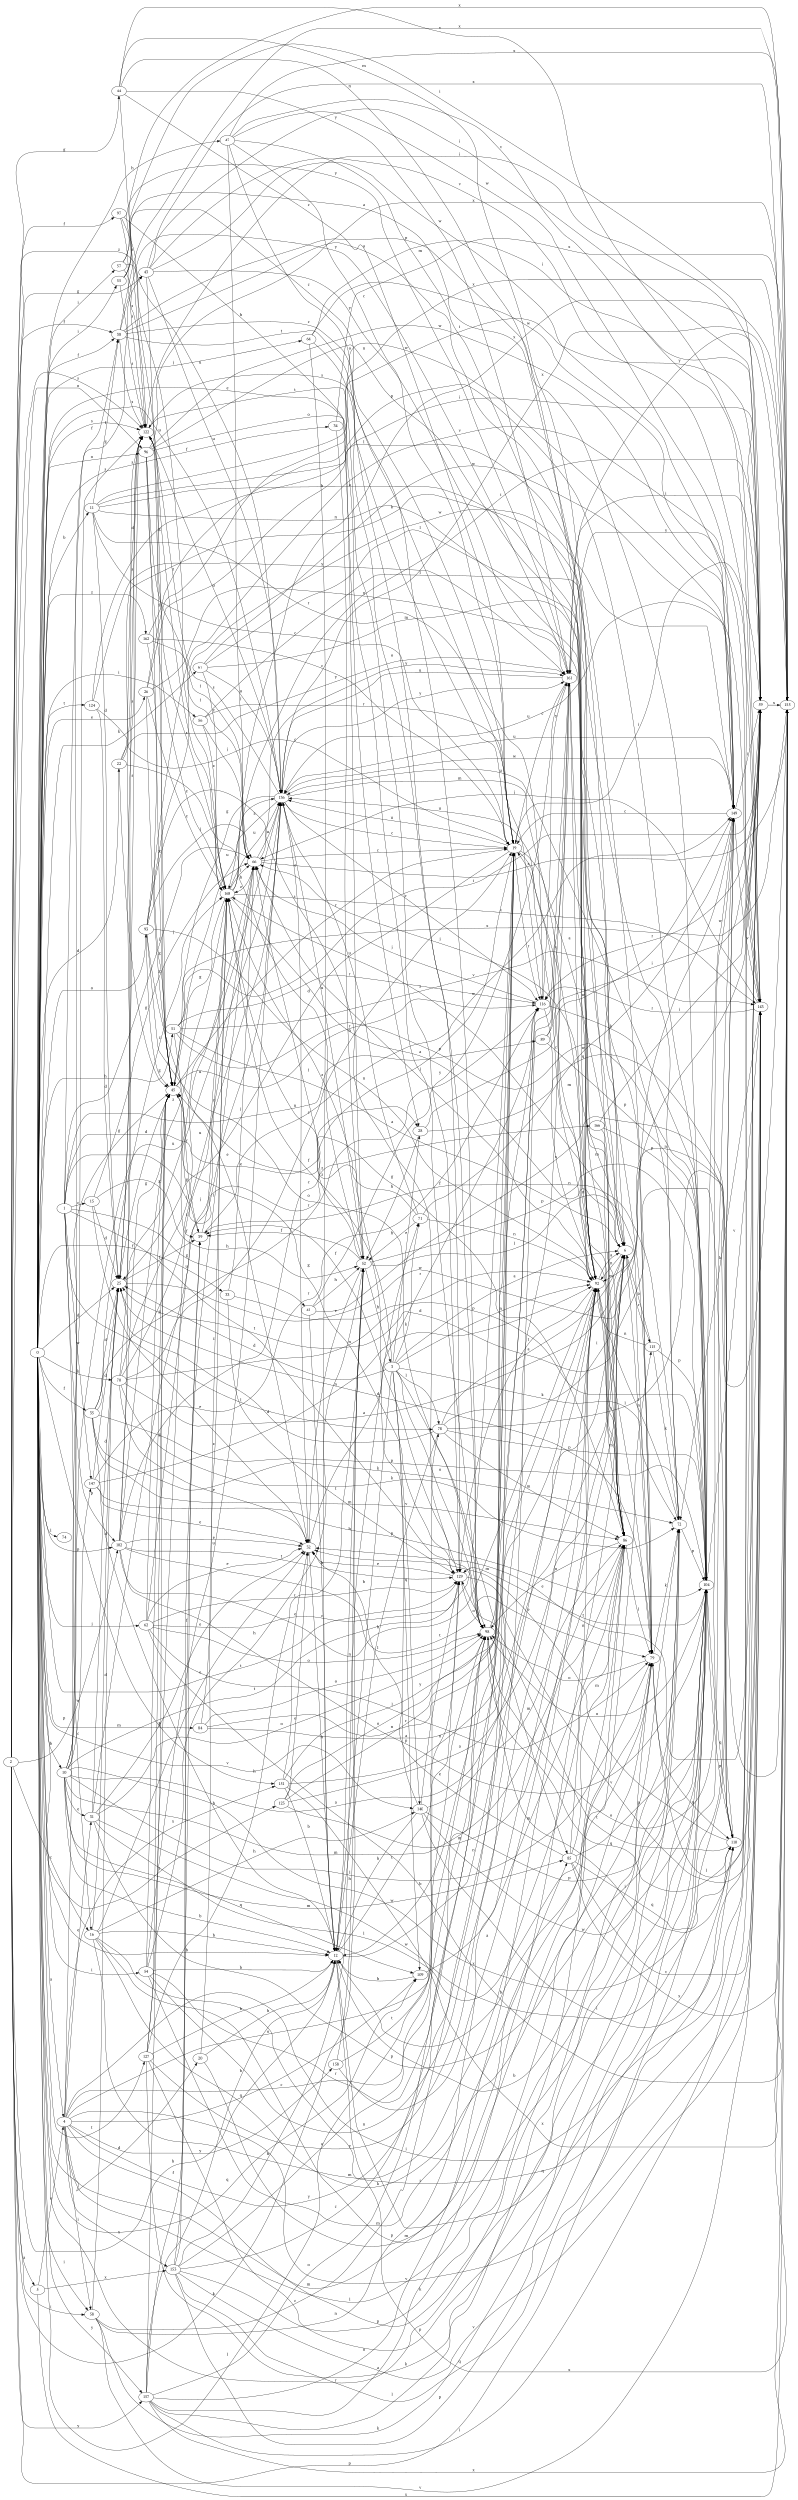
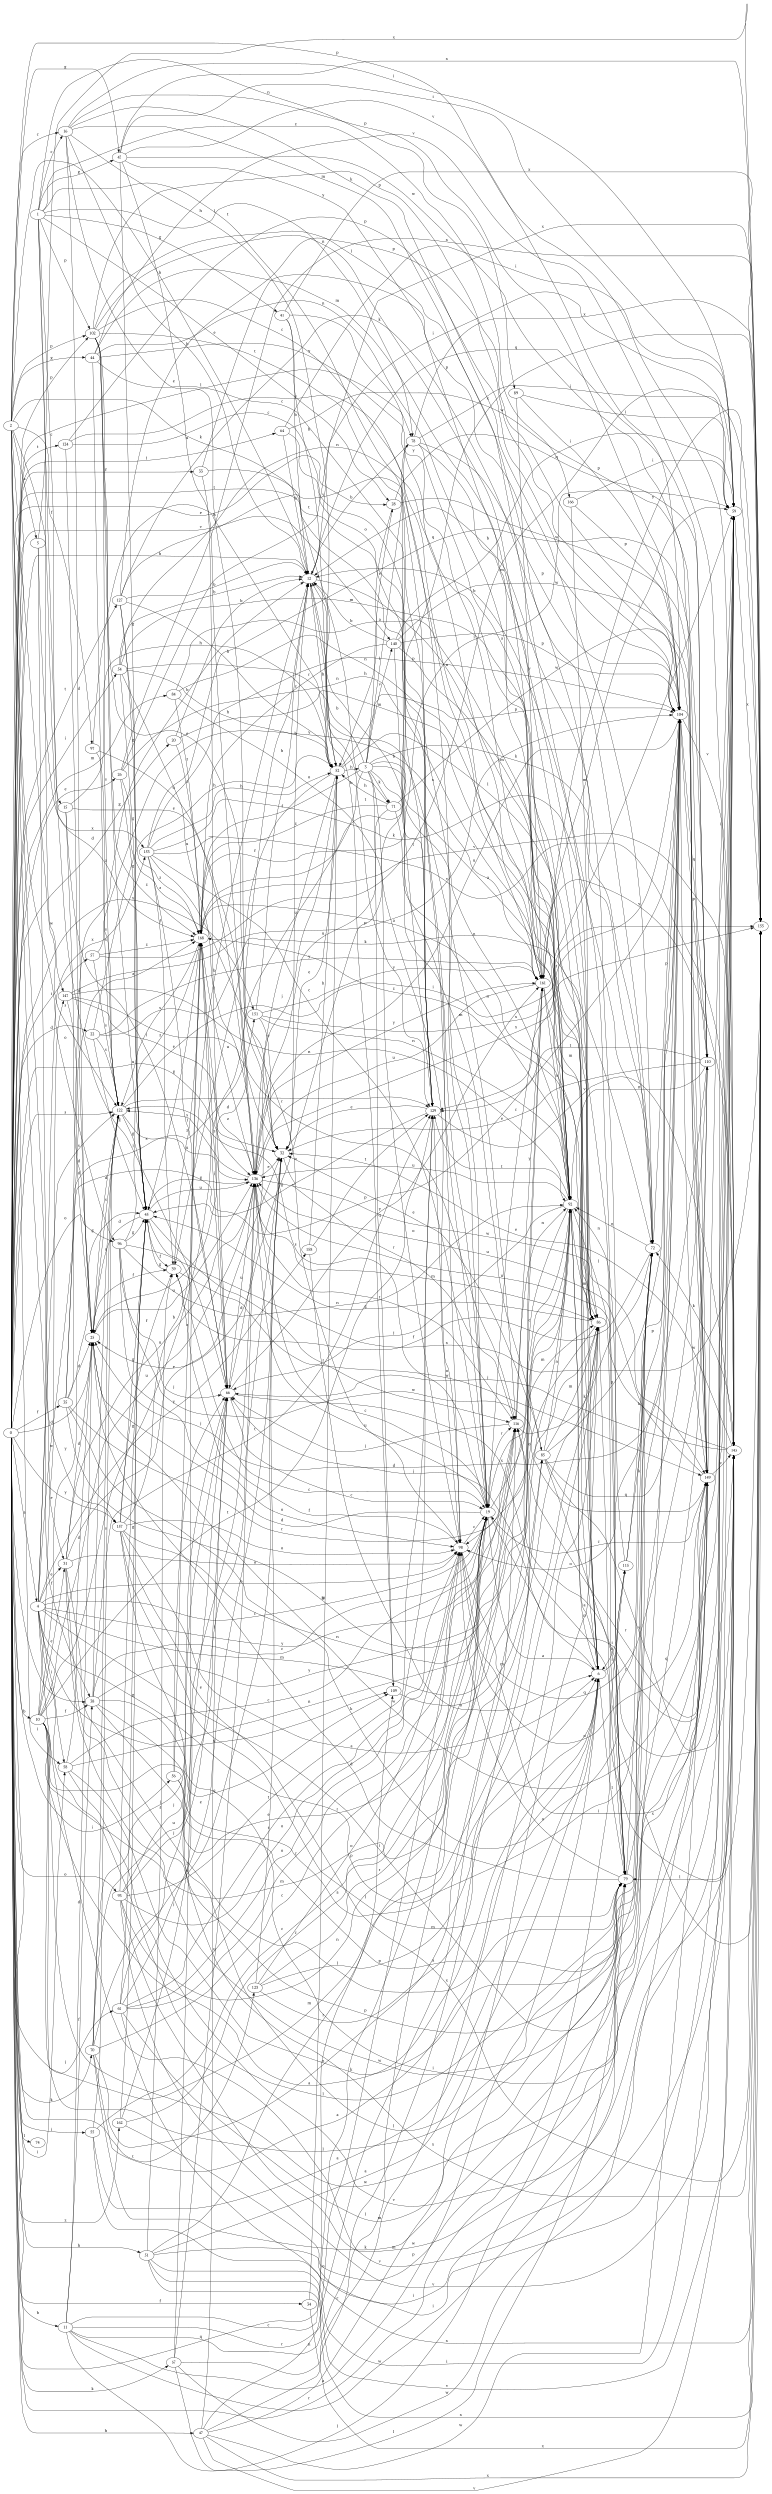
edge "16" -> "140": now "16" -> "52"
edge "5" -> "4": now "5" -> "31"
